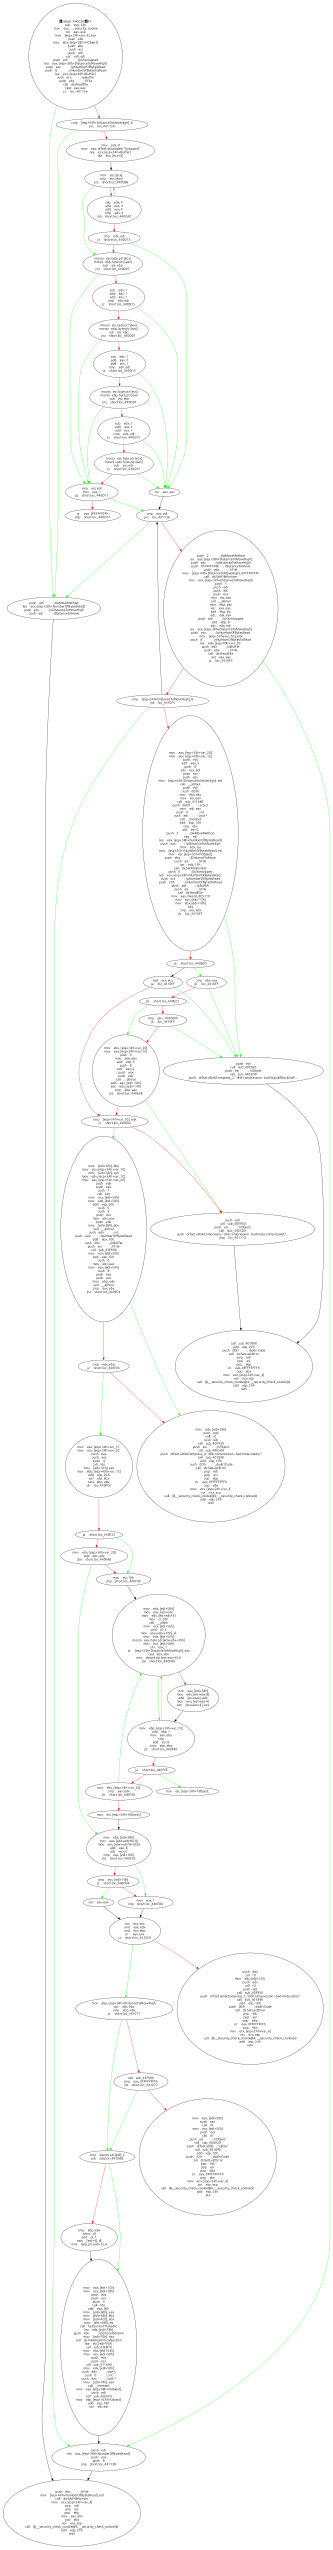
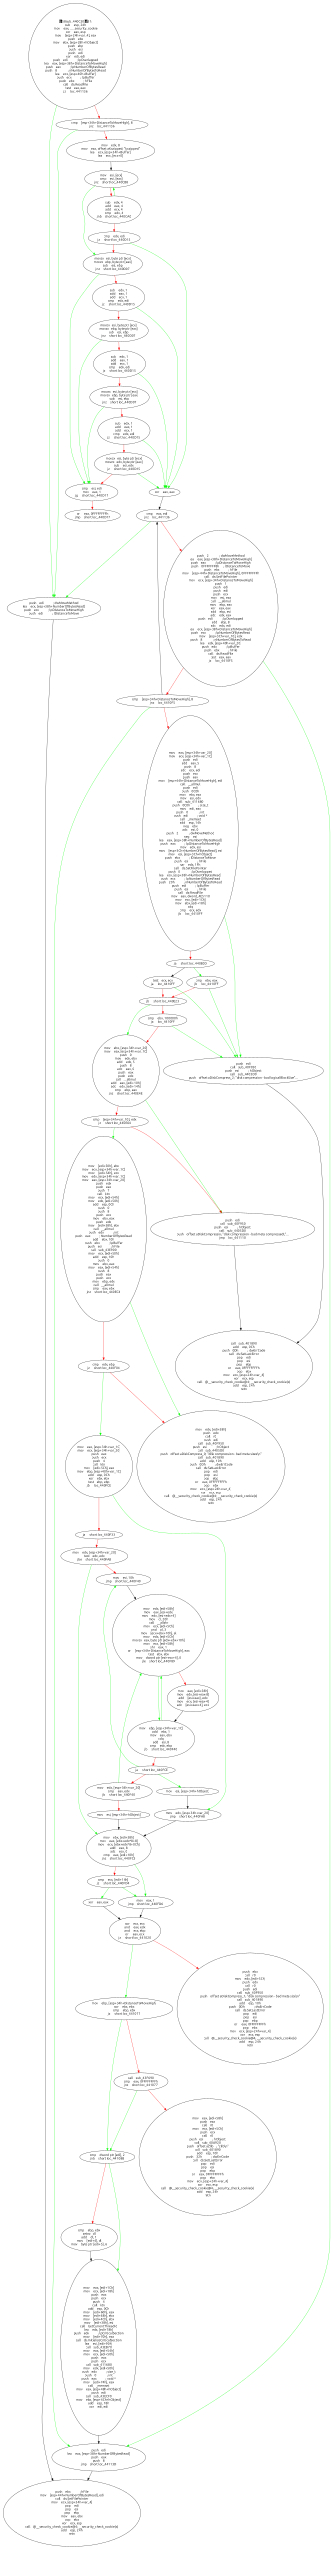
edge "cmp     esi, edi mov     eax, 1 jg      short loc_440D17" -> "cmp     eax, edi jnz     loc_441136": removed
edge "test    ecx, ecx ja      loc_4410FF" -> "cmp     [esp+34h+var_10], edx jz      short loc_440E64": now "test    ecx, ecx ja      loc_4410FF" -> "jb      short loc_440E23"
edge "ja      short loc_440F33" -> "mov     esi, 10h jmp     short loc_440F40": now "ja      short loc_440FCE" -> "mov     esi, 10h jmp     short loc_440F40"
node "mov     edx, [esp+34h+var_20] jmp     short loc_440FA8": added
edge "cmp     ecx, [edi+14h] jz      short loc_440FD4" -> "mov     eax, 1 jmp     short loc_440FD6": color red -> green
node "cmp     dword ptr [edi], 2 jnb     cdq loc_44108B": label "cmp     dword ptr [edi], 2 jnb     cdq loc_44108B" -> "cmp     dword ptr [edi], 2 jnb     short loc_44108B"
